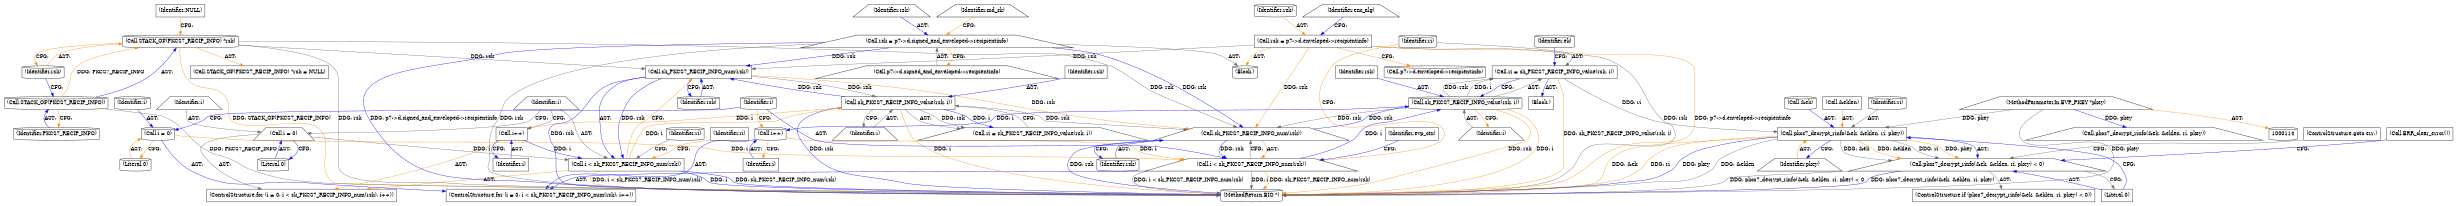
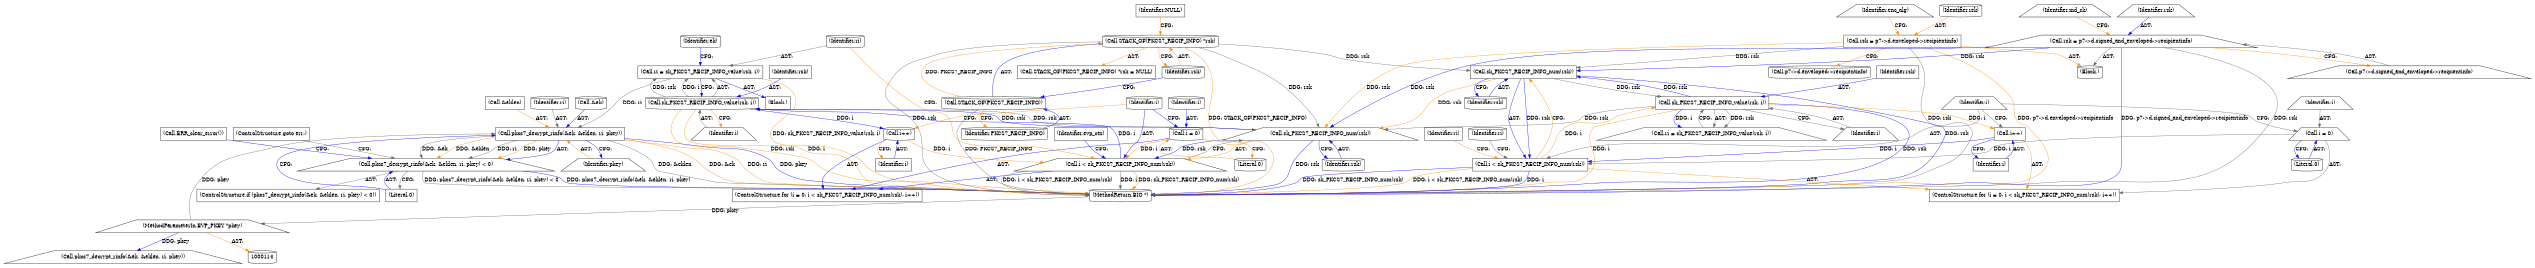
edge "(Identifier,enc_alg)" -> "(Call,rsk = p7->d.enveloped->recipientinfo)": color blue -> darkorange
edge "(MethodParameterIn,EVP_PKEY *pkey)" -> "(MethodReturn,BIO *)": reversed
